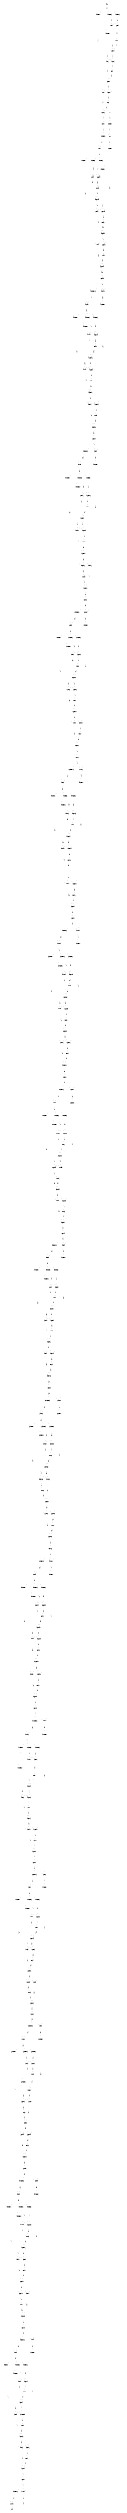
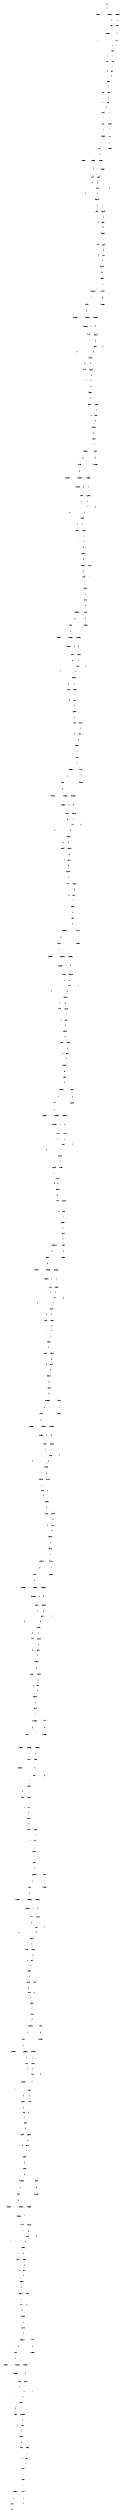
node "dl AND dn": added
